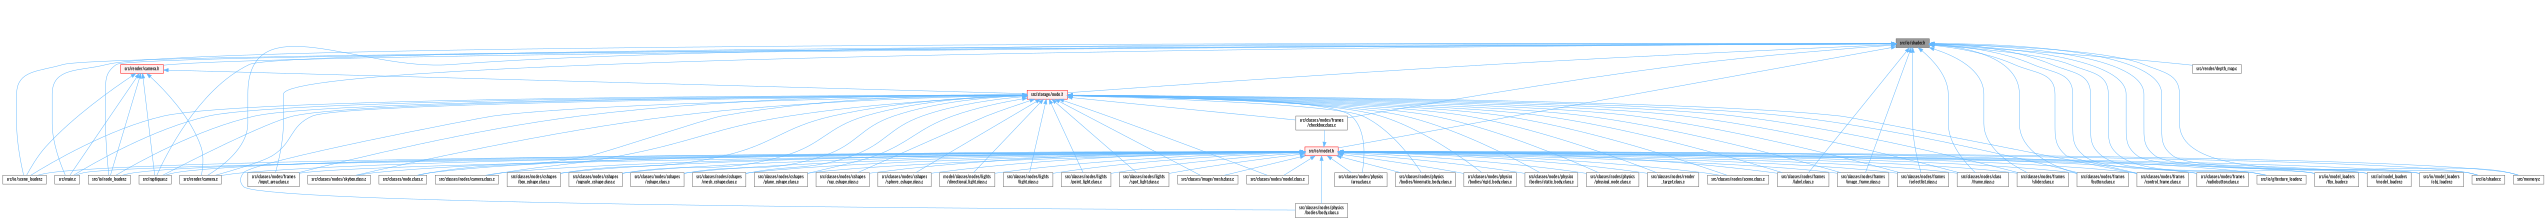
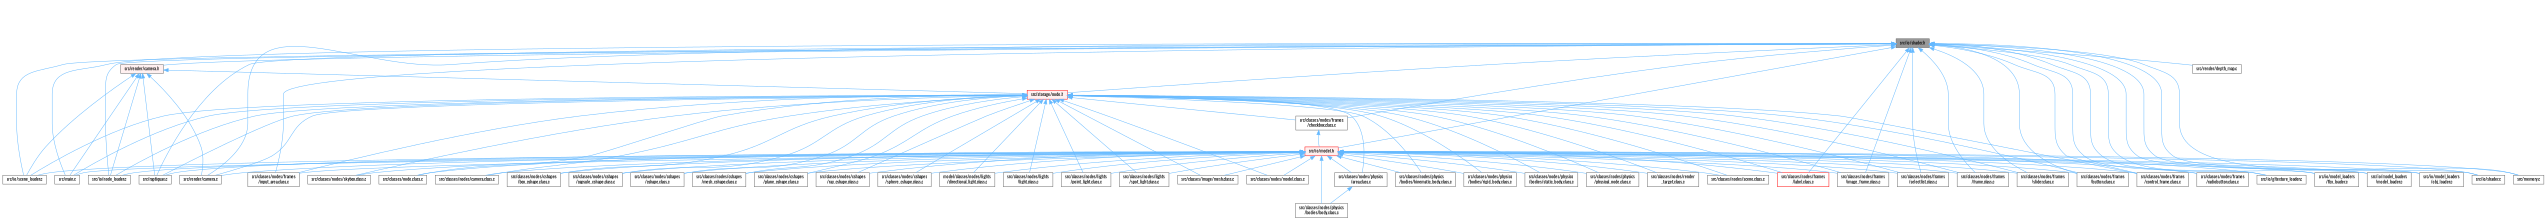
node "src/render/camera.h": color red -> grey40
edge "src/classes/nodes/frames /checkbox.class.c" -> "src/io/model.h": reversed
node "src/classes/nodes/frames /label.class.c": color grey40 -> red
node "src/classes/nodes/class /frame.class.c": label "src/classes/nodes/class /frame.class.c" -> "src/classes/nodes/frames /frame.class.c"
edge "src/classes/nodes/physics /bodies/body.class.c" -> "src/storage/node.h": now "src/classes/nodes/physics /bodies/body.class.c" -> "src/classes/nodes/physics /area.class.c"
